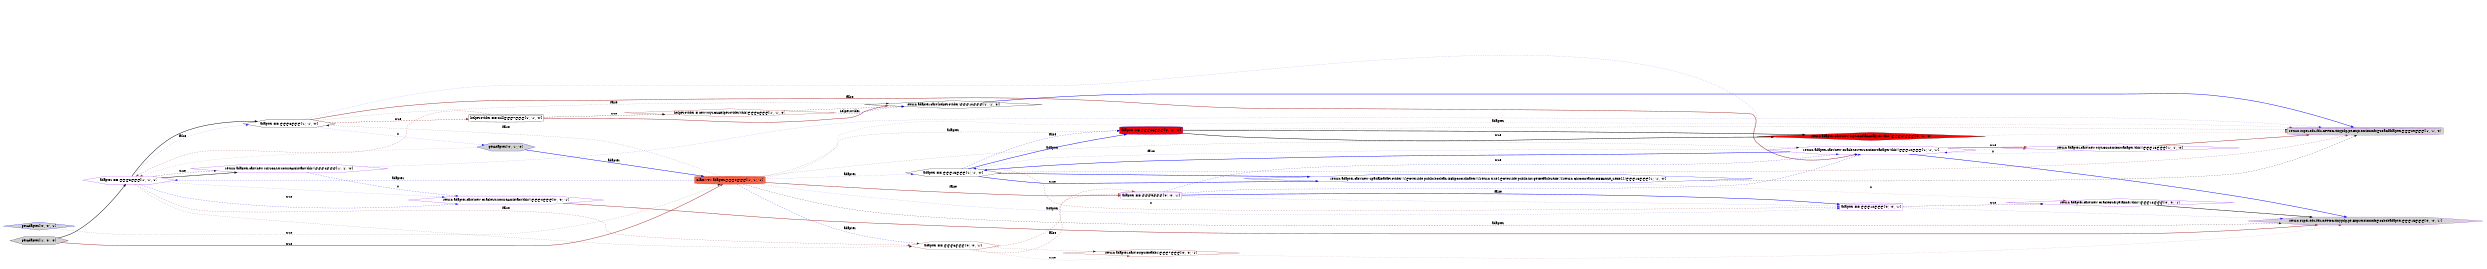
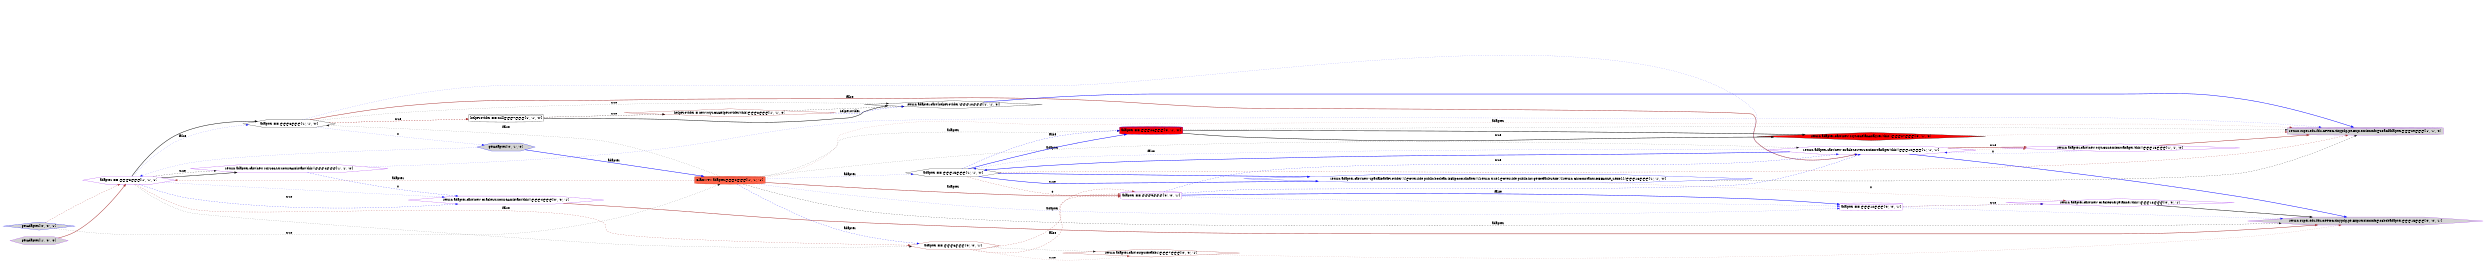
edge "adapter == @@@6@@@['1', '1', '0']" -> "return adapter.cast(helpProvider)@@@10@@@['1', '1', '0']": label "false" -> "true"
edge "helpProvider == null@@@7@@@['1', '1', '0']" -> "return adapter.cast(helpProvider)@@@10@@@['1', '1', '0']": color brown -> black
edge "helpProvider == null@@@7@@@['1', '1', '0']" -> "adapter == @@@3@@@['1', '1', '1']": now "getAdapter['0', '0', '1']" -> "adapter == @@@3@@@['1', '1', '1']"
edge "getAdapter['0', '1', '0']" -> "adapter == @@@3@@@['1', '1', '1']": color brown -> blue
edge "Class<T> adapter@@@2@@@['1', '1', '1']" -> "adapter == @@@3@@@['1', '1', '1']": color blue -> brown
edge "Class<T> adapter@@@2@@@['1', '1', '1']" -> "adapter == @@@9@@@['0', '0', '1']": label "false" -> "adapter"
edge "adapter == @@@15@@@['1', '1', '0']" -> "adapter == @@@12@@@['0', '0', '1']": now "adapter == @@@15@@@['1', '1', '0']" -> "adapter == @@@9@@@['0', '0', '1']"
edge "getAdapter['1', '0', '0']" -> "adapter == @@@3@@@['1', '1', '1']": color black -> brown
node "getAdapter['1', '0', '0']": color black -> purple
edge "getAdapter['1', '0', '0']" -> "Class<T> adapter@@@2@@@['1', '1', '1']": removed, label "true"
